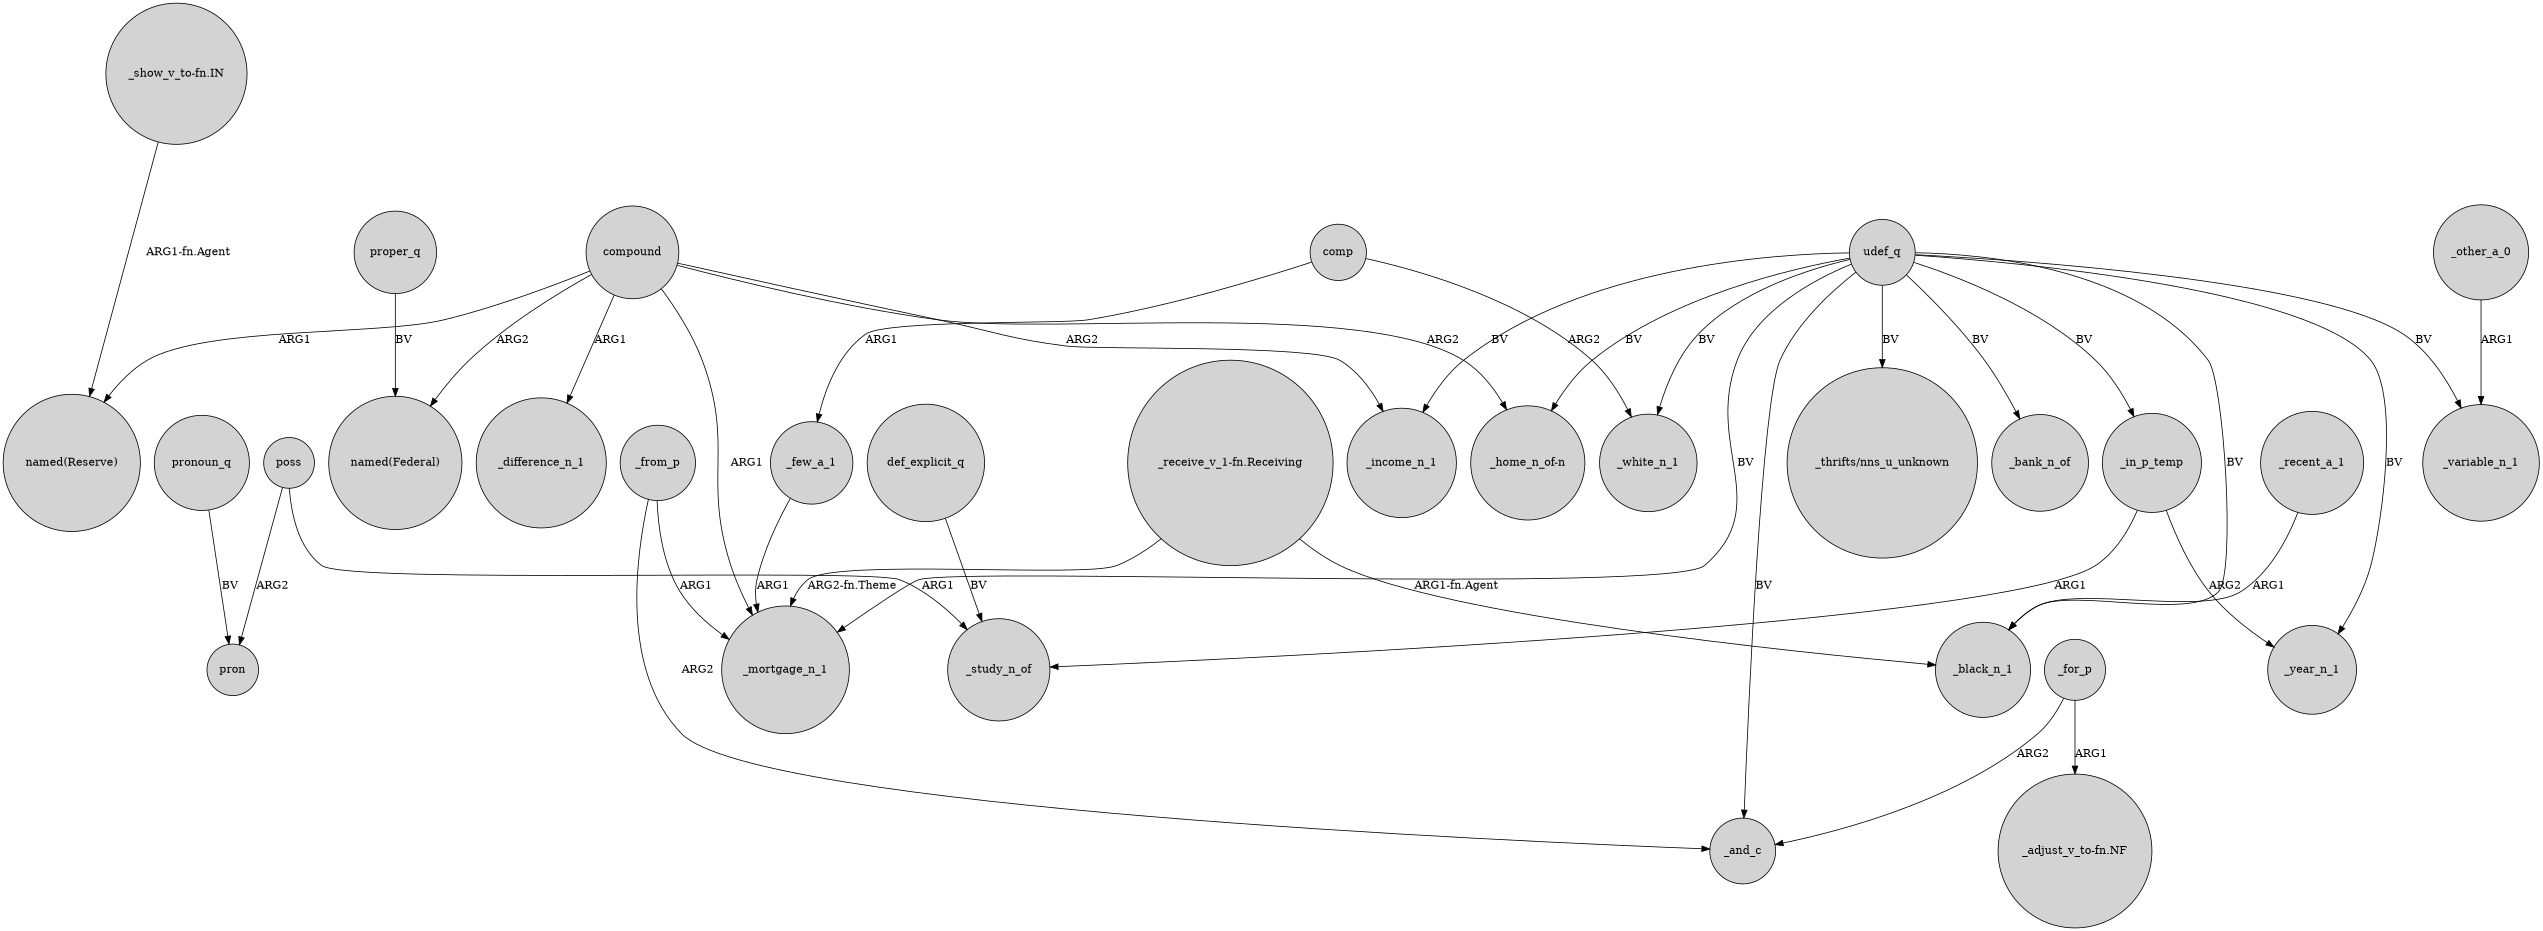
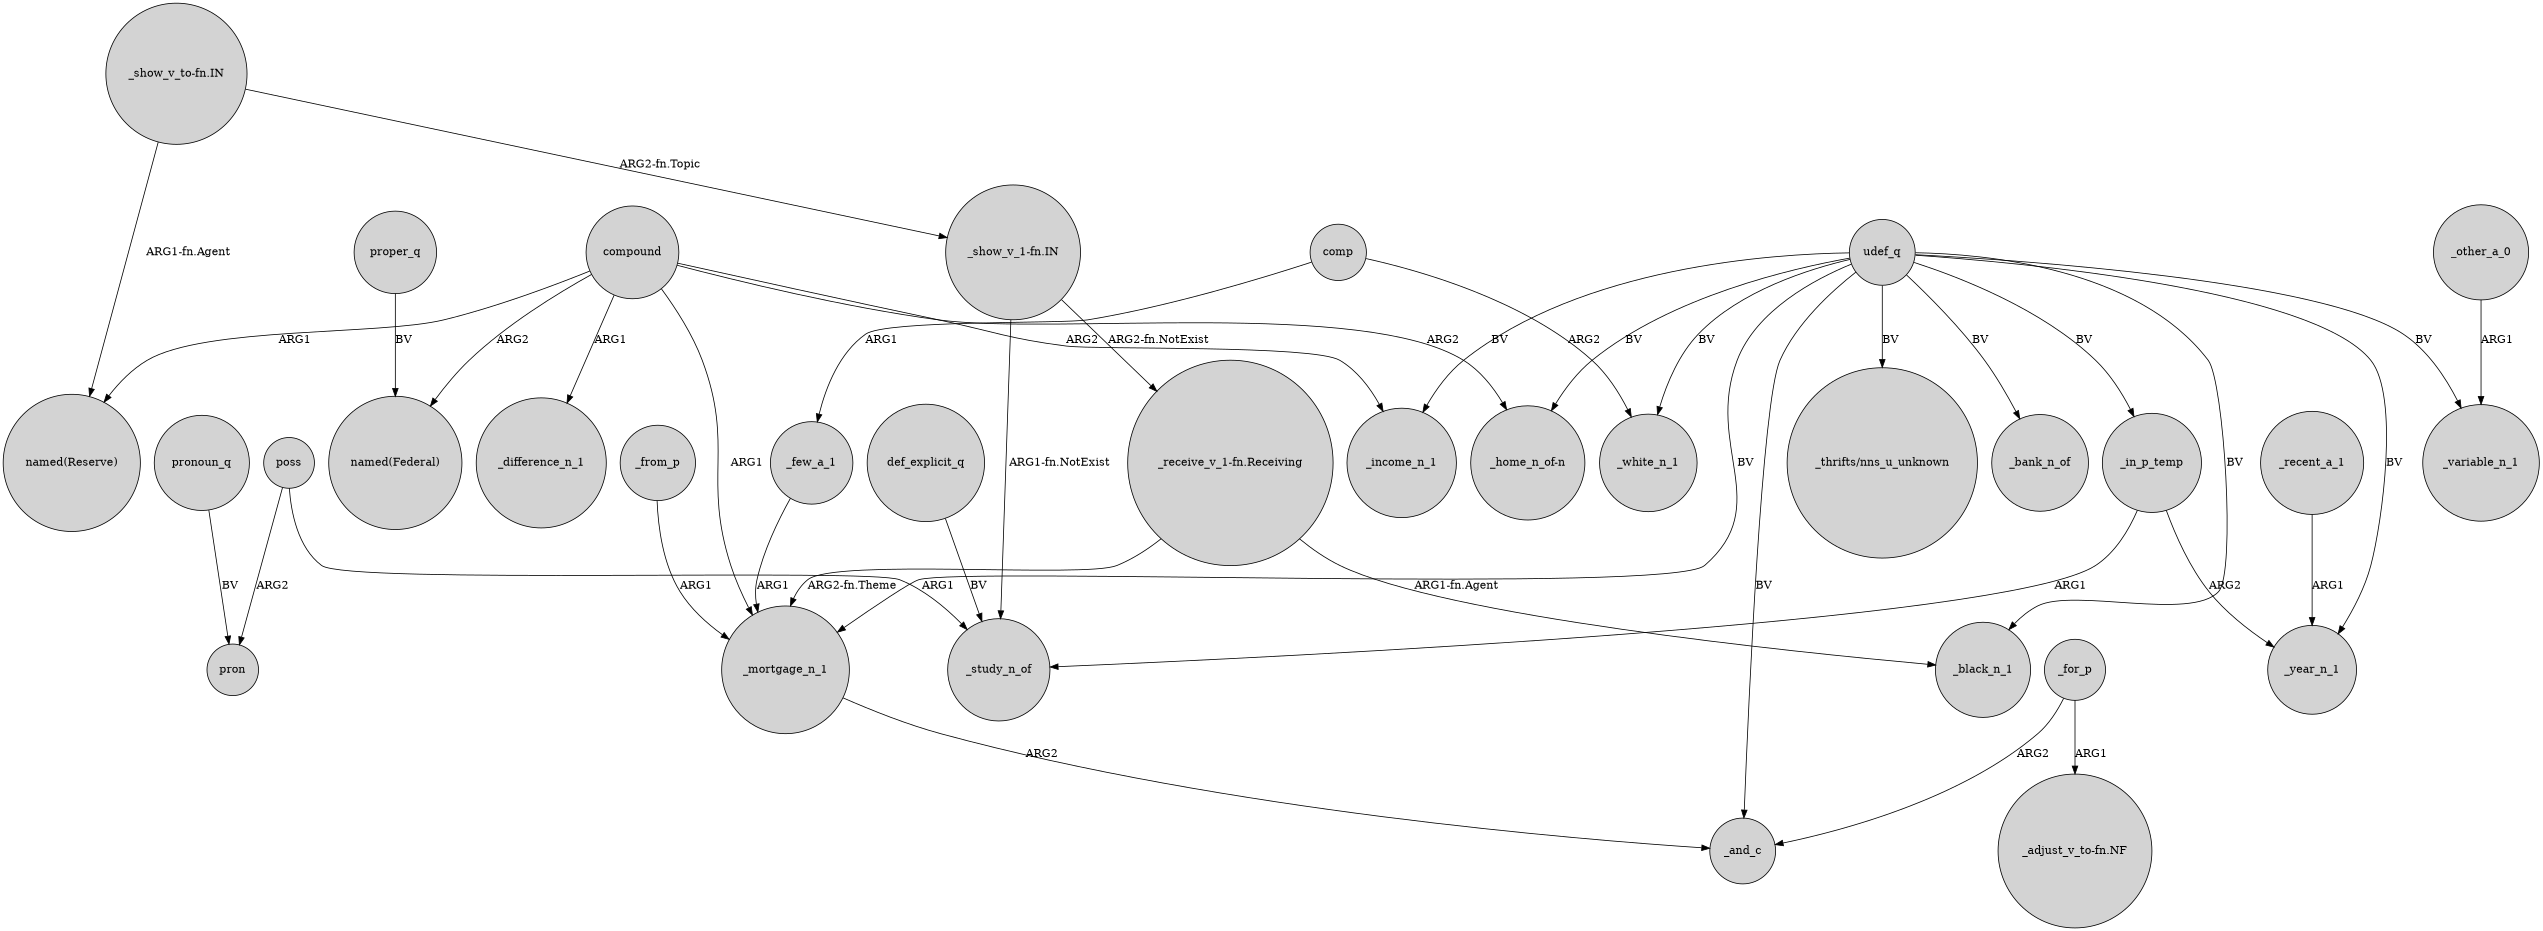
node "_show_v_1-fn.IN": added
edge "_recent_a_1" -> "_black_n_1": now "_recent_a_1" -> "_year_n_1"
edge "_from_p" -> "_and_c": now "_mortgage_n_1" -> "_and_c"
